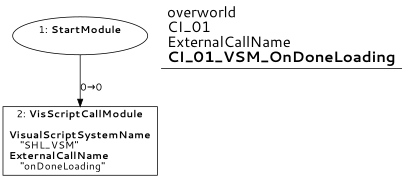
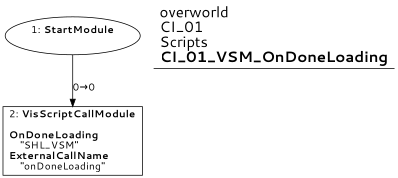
node "overworld": text "ExternalCallName" -> "Scripts"
node "2:": text "VisualScriptSystemName" -> "OnDoneLoading"
